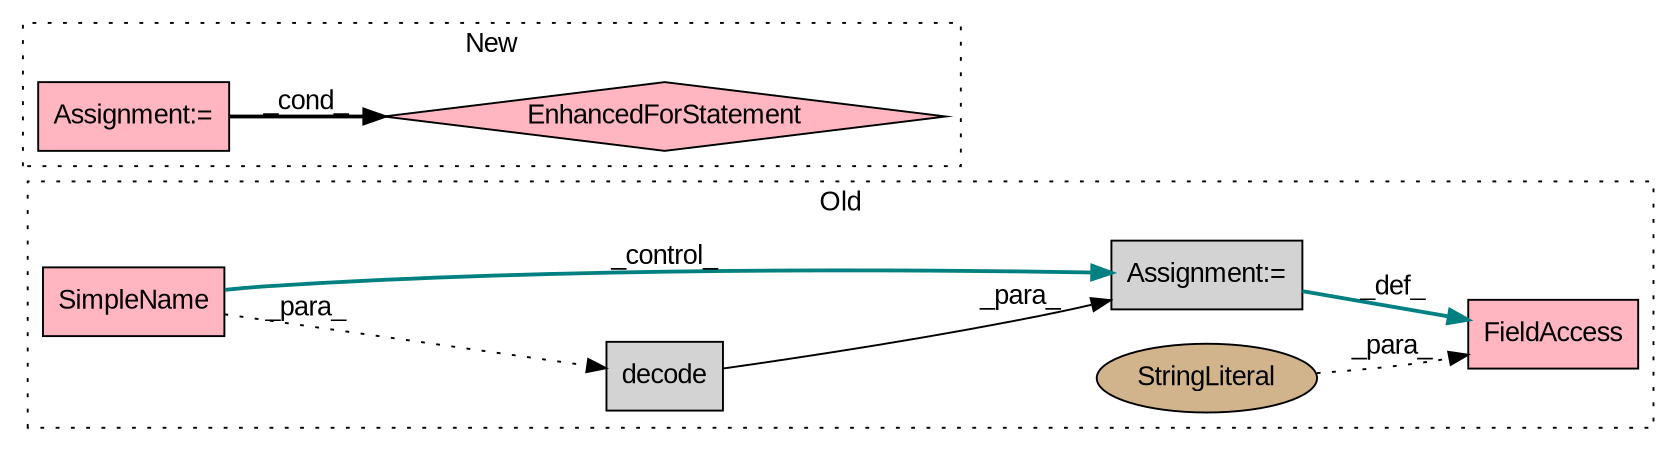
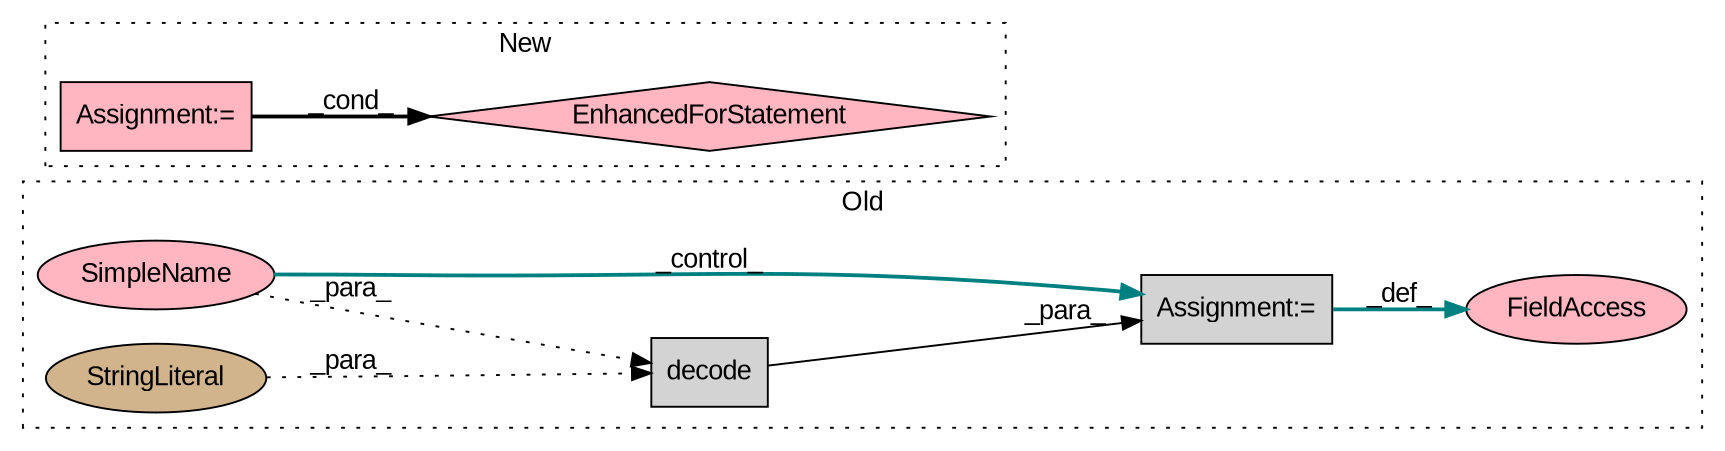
node "SimpleName": shape box -> ellipse
node "FieldAccess": shape box -> ellipse
edge "StringLiteral" -> "FieldAccess": now "StringLiteral" -> "decode"
